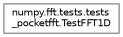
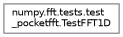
node "numpy.fft.tests.tests _pocketfft.TestFFT1D": label "numpy.fft.tests.tests _pocketfft.TestFFT1D" -> "numpy.fft.tests.test _pocketfft.TestFFT1D"
